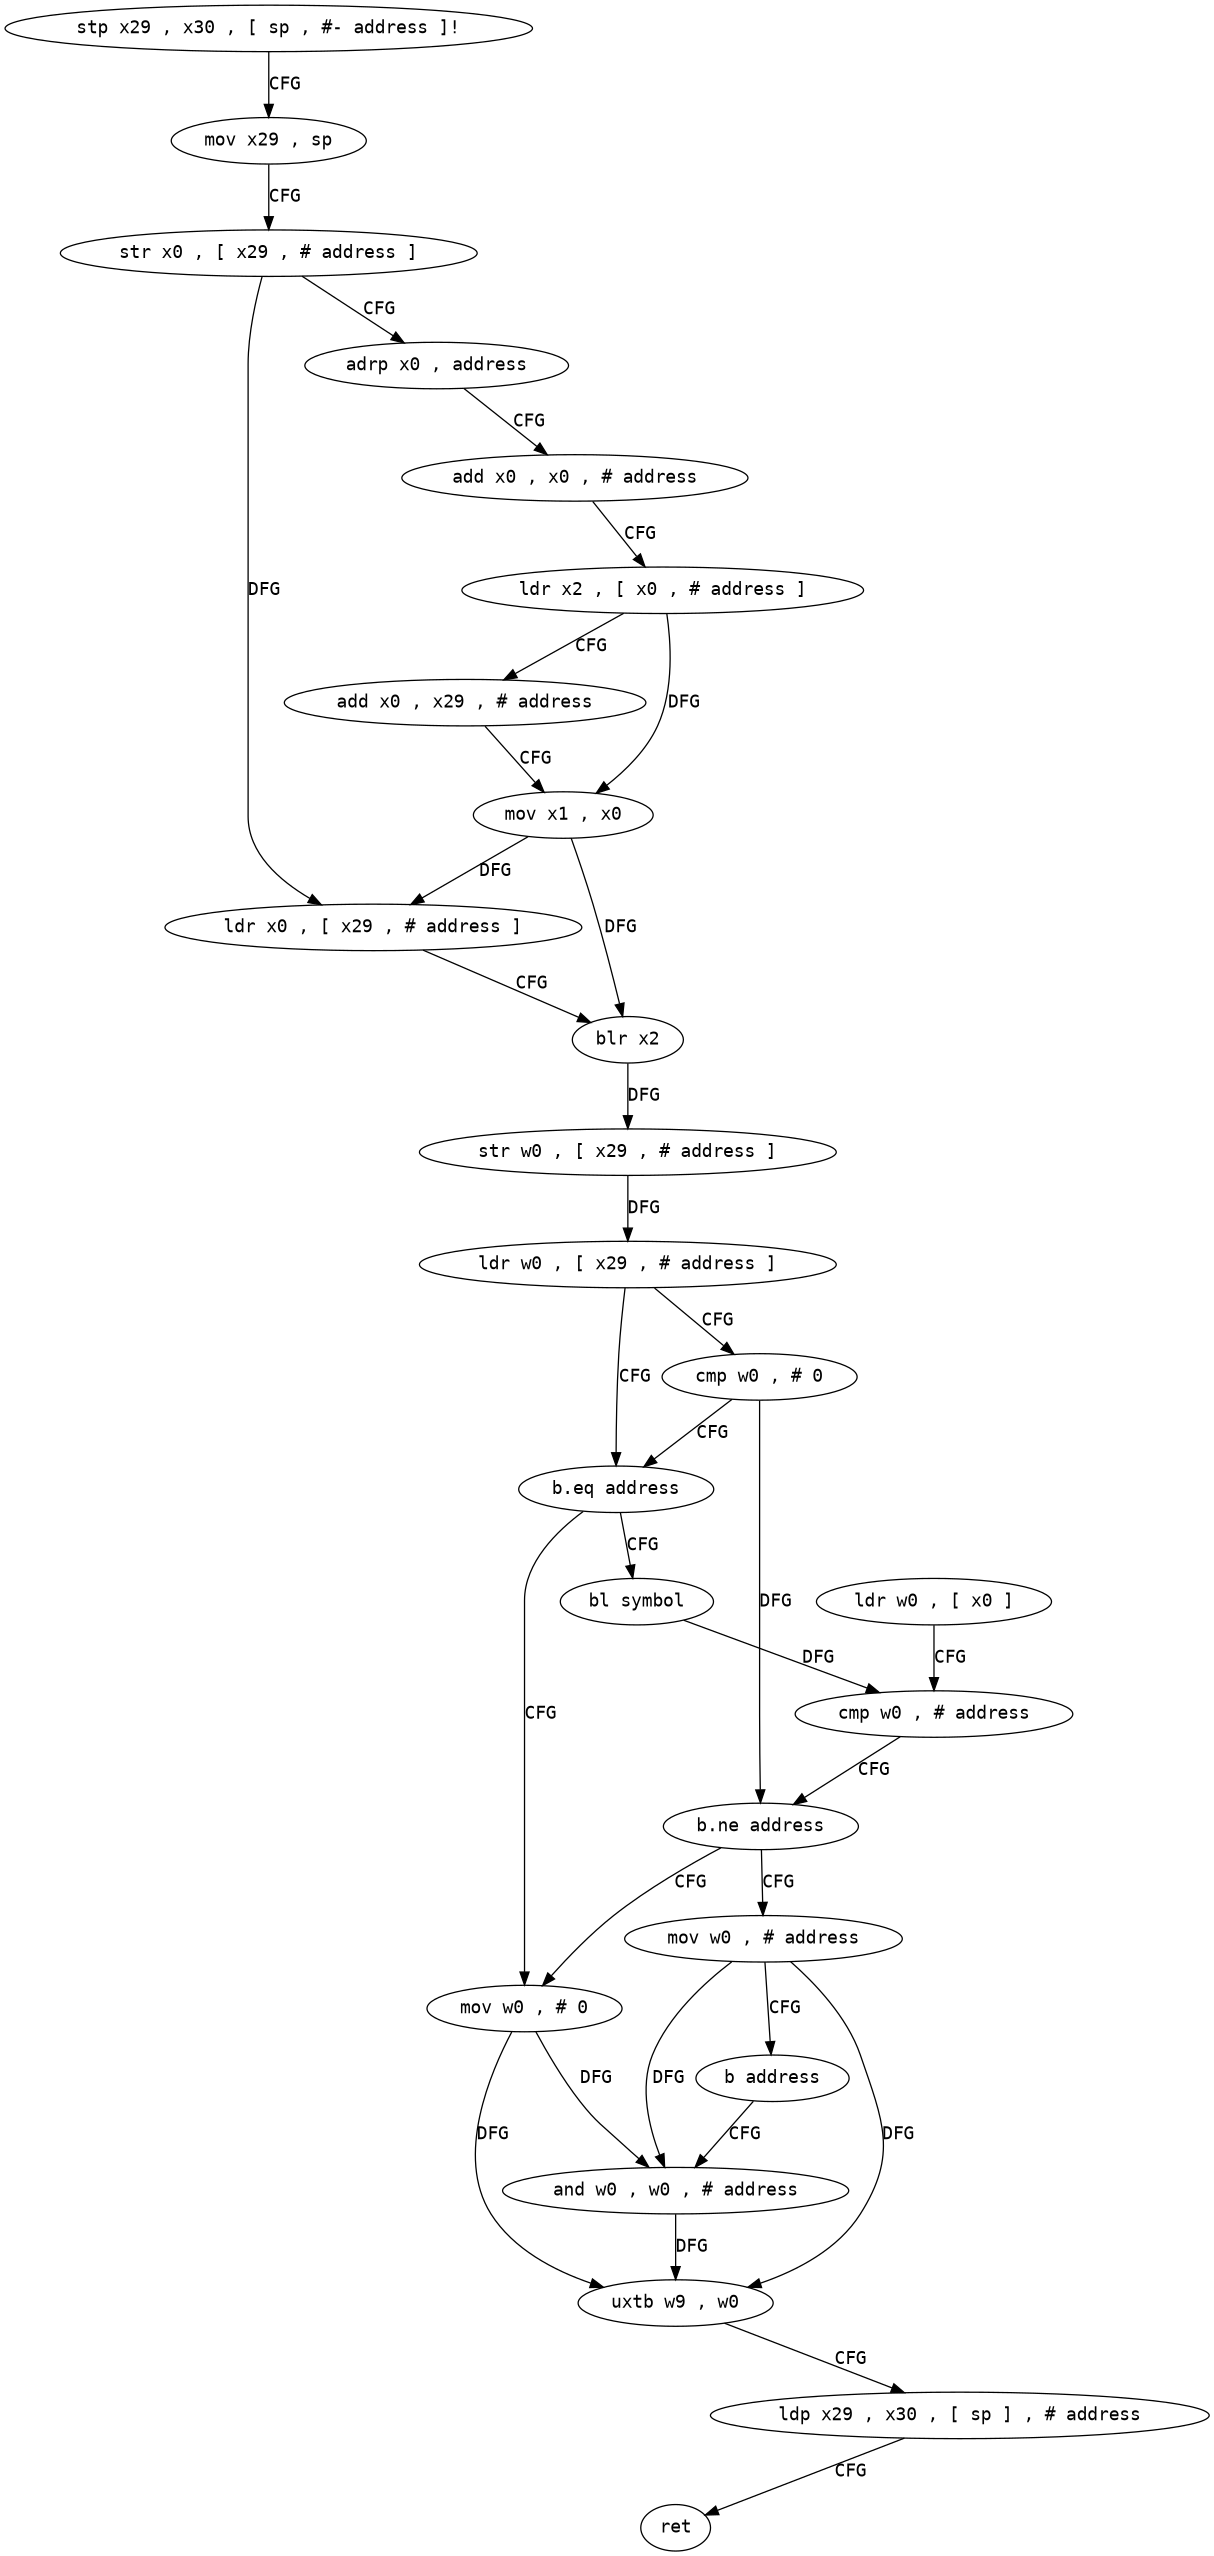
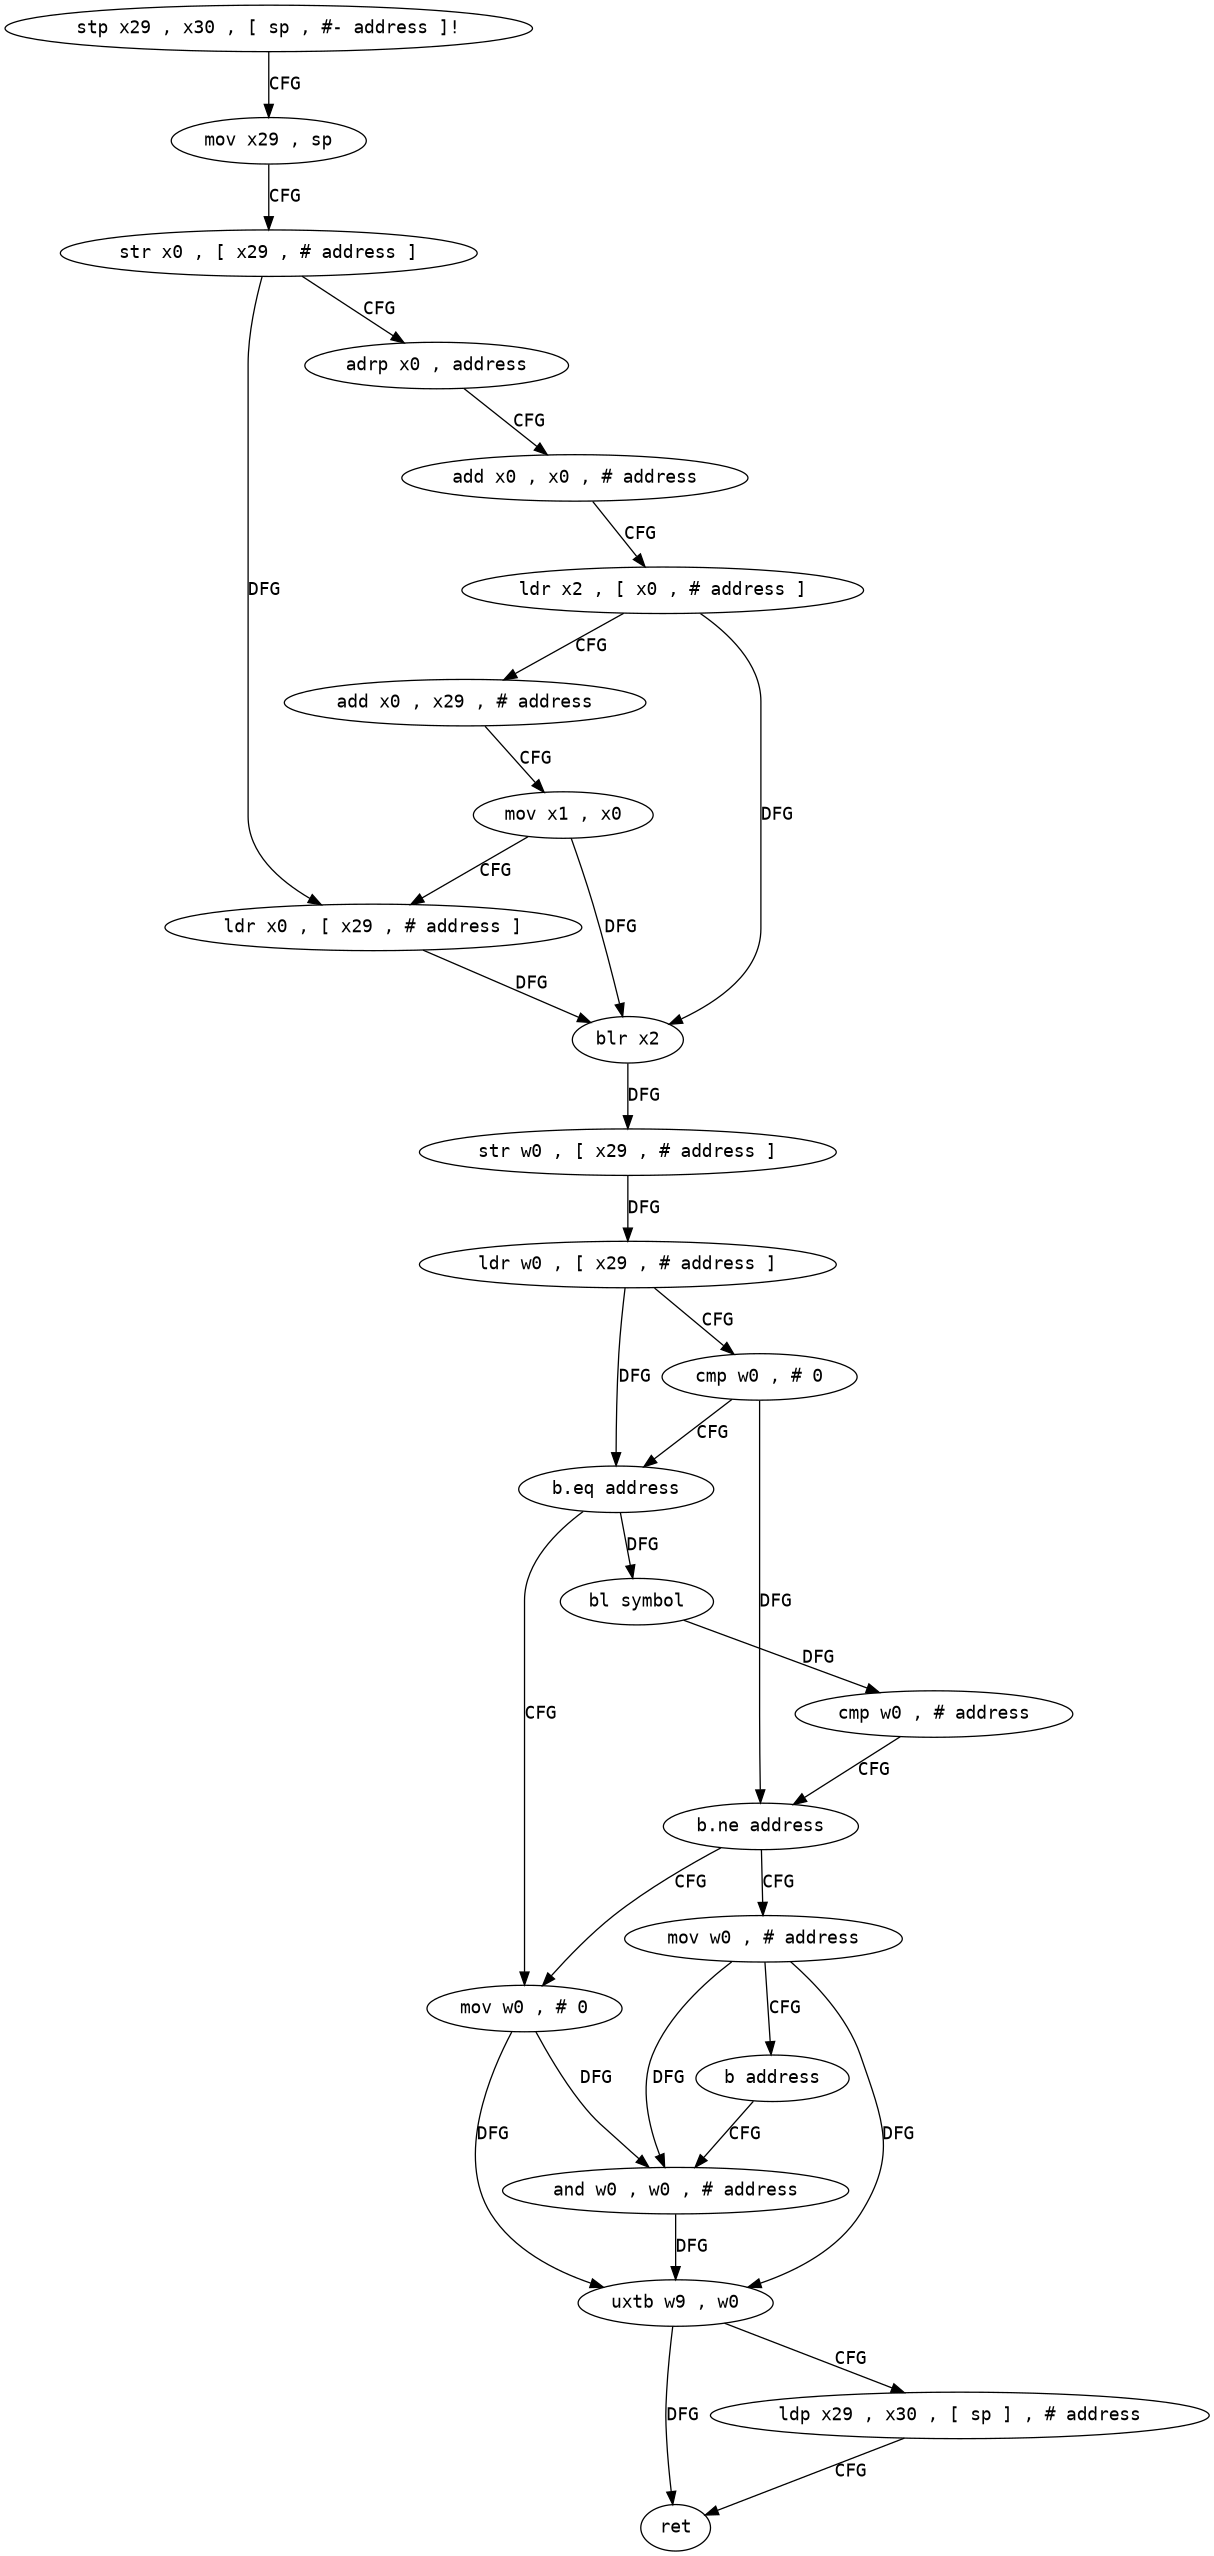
edge "ldr x2 , [ x0 , # address ]" -> "mov x1 , x0": now "ldr x2 , [ x0 , # address ]" -> "blr x2"
edge "mov x1 , x0" -> "ldr x0 , [ x29 , # address ]": label "DFG" -> "CFG"
edge "ldr x0 , [ x29 , # address ]" -> "blr x2": label "CFG" -> "DFG"
edge "ldr w0 , [ x29 , # address ]" -> "b.eq address": label "CFG" -> "DFG"
edge "b.eq address" -> "bl symbol": label "CFG" -> "DFG"
node "ldr w0 , [ x0 ]": removed
edge "uxtb w9 , w0" -> "ret": added, label "DFG"
